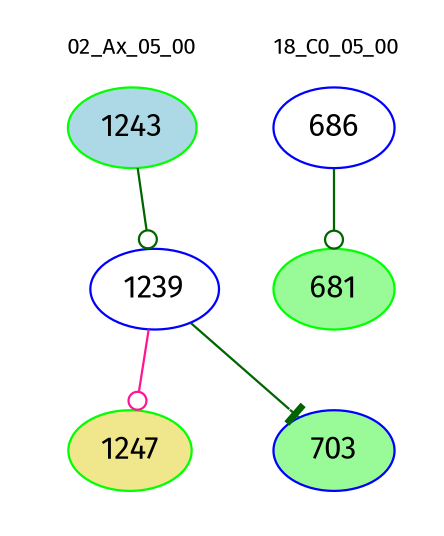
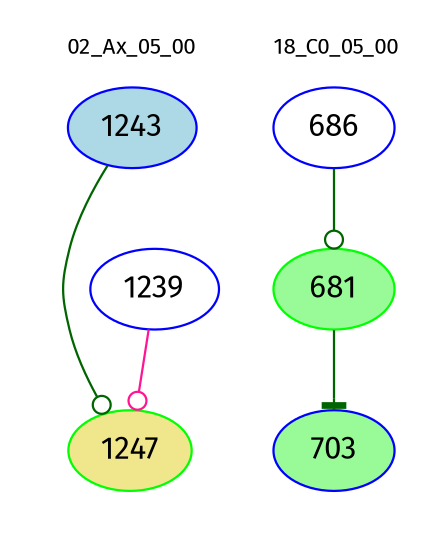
node "1243": color green -> blue
edge "1243" -> "1239": now "1243" -> "1247"
edge "1239" -> "703": now "681" -> "703"
